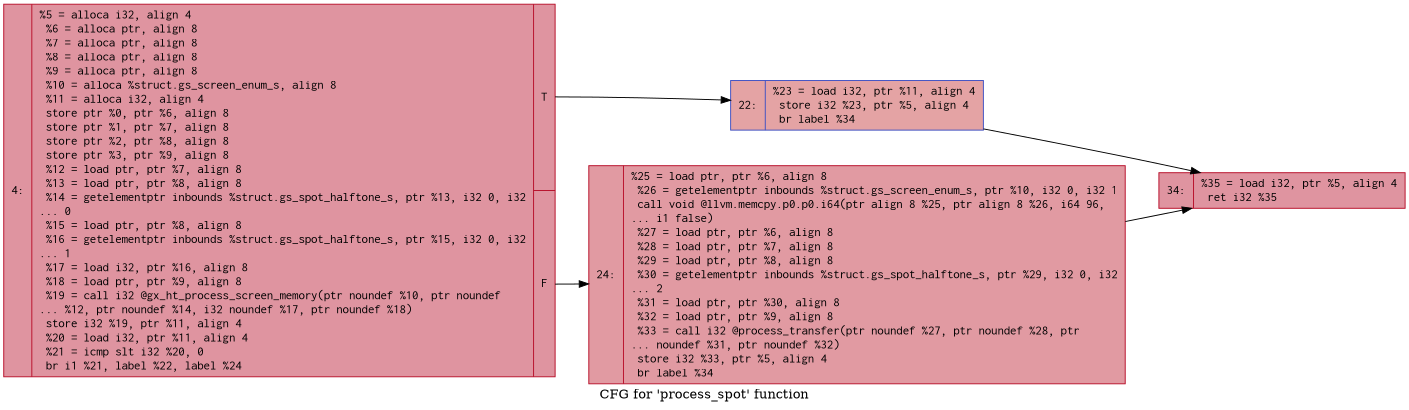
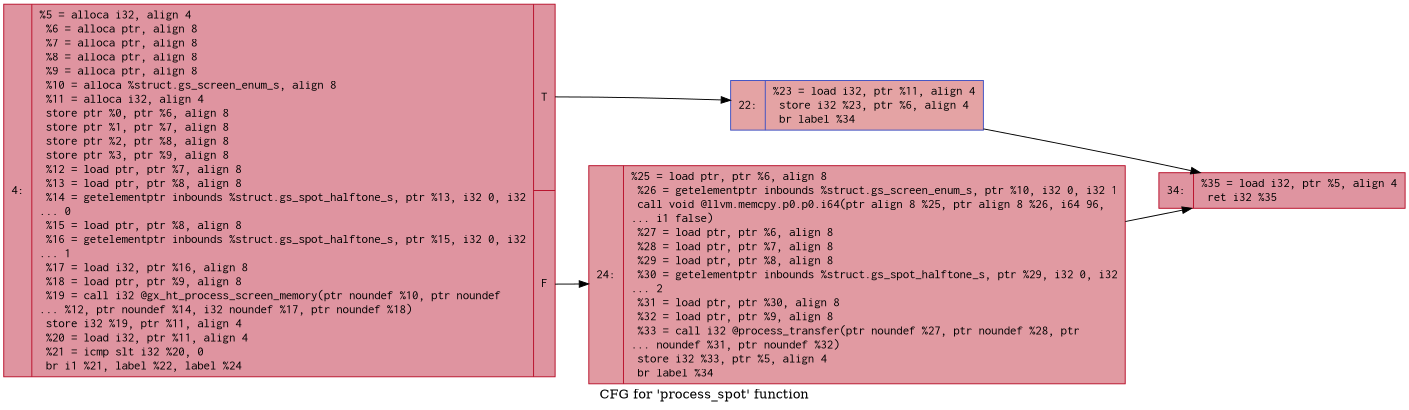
node "22:": text "store i32 %23, ptr %5, align 4" -> "store i32 %23, ptr %6, align 4"
